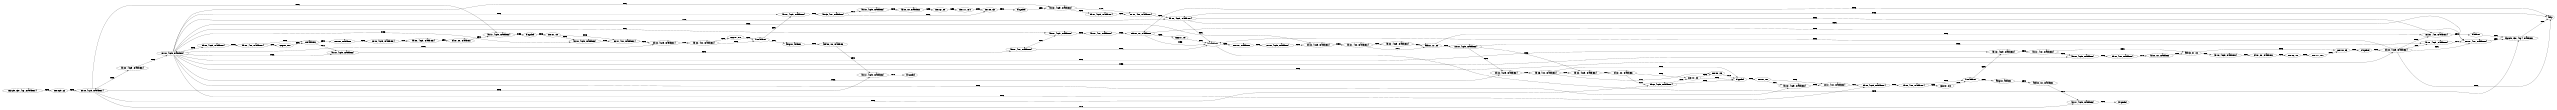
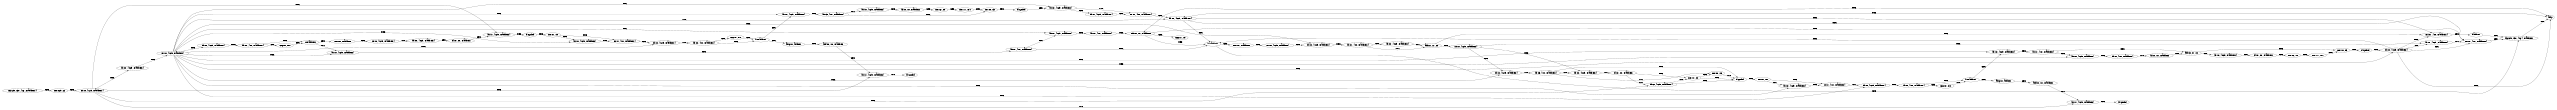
edge "cmp x1 , x0" -> "b.lo address": removed, label "CFG"
